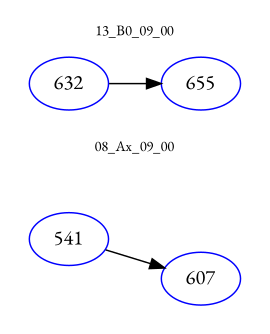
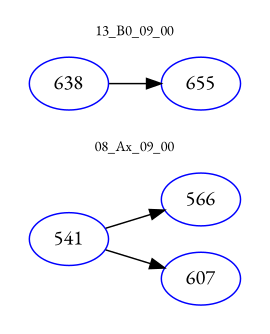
node "632": label "632" -> "638"
node "566": added
